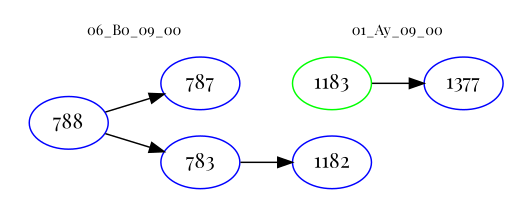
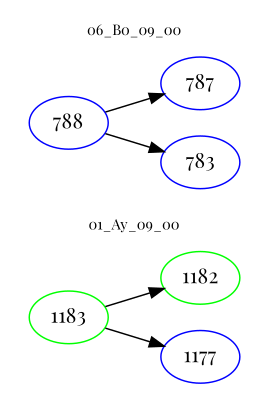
node "1377": label "1377" -> "1177"
edge "783" -> "1182": now "1183" -> "1182"
node "1182": color blue -> green
